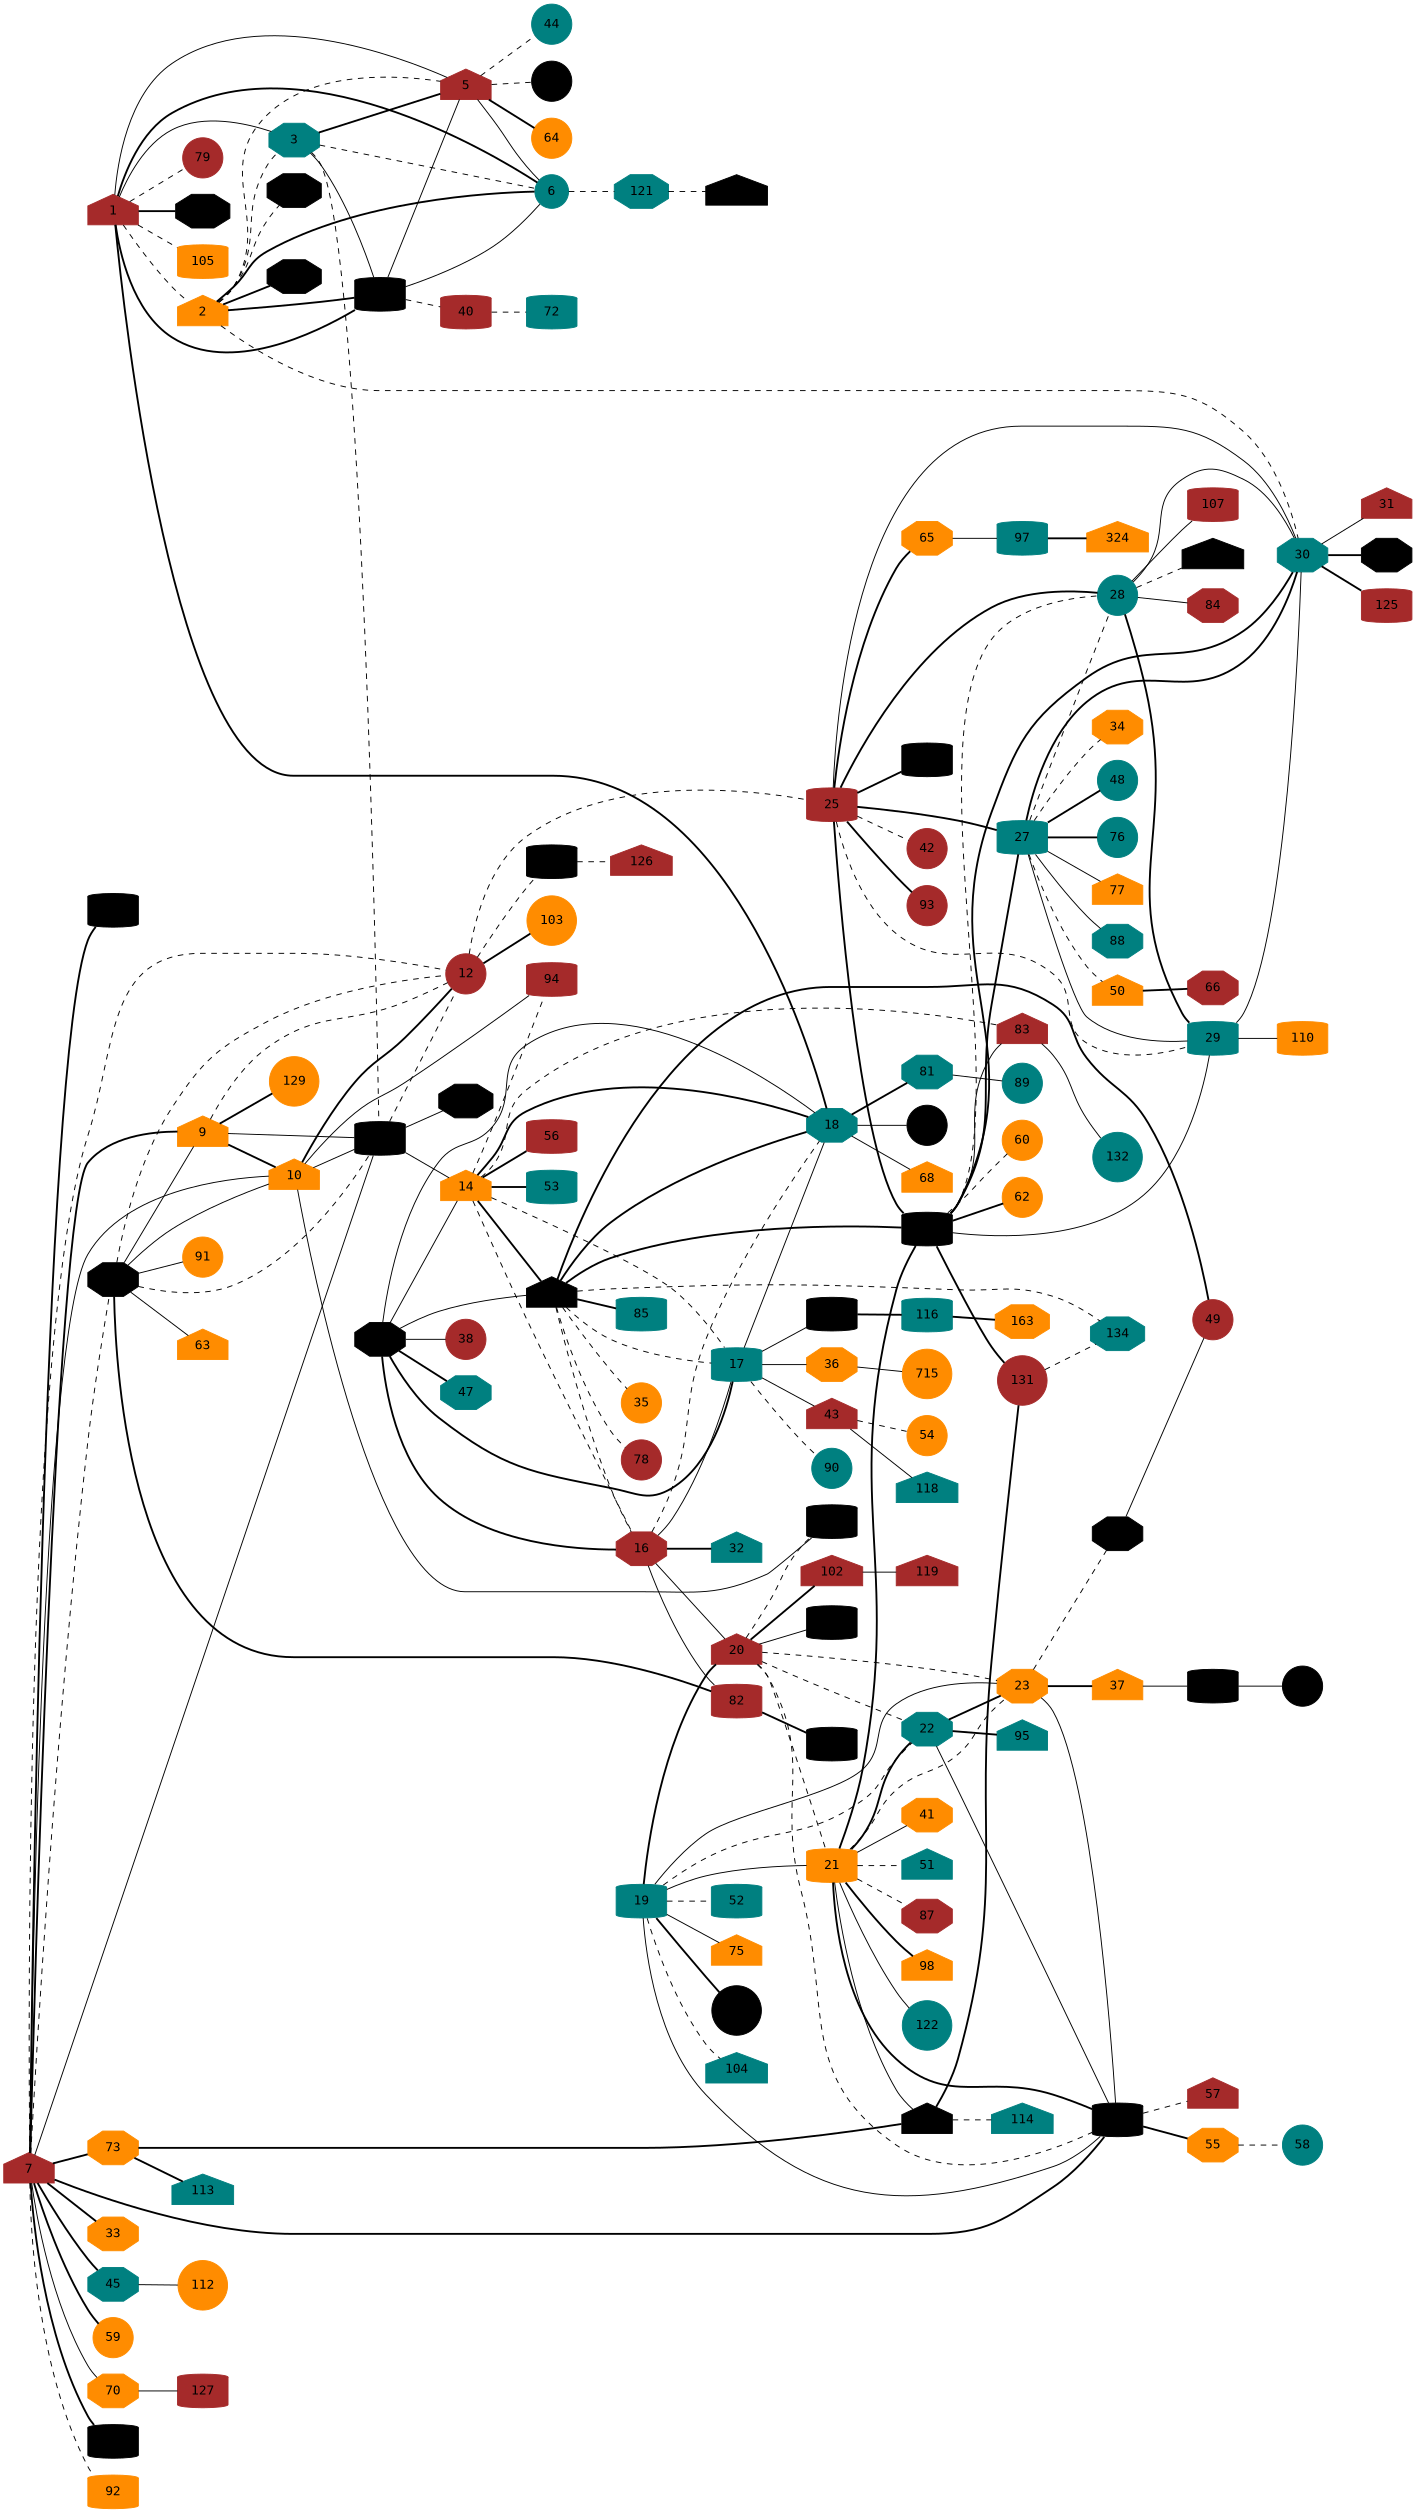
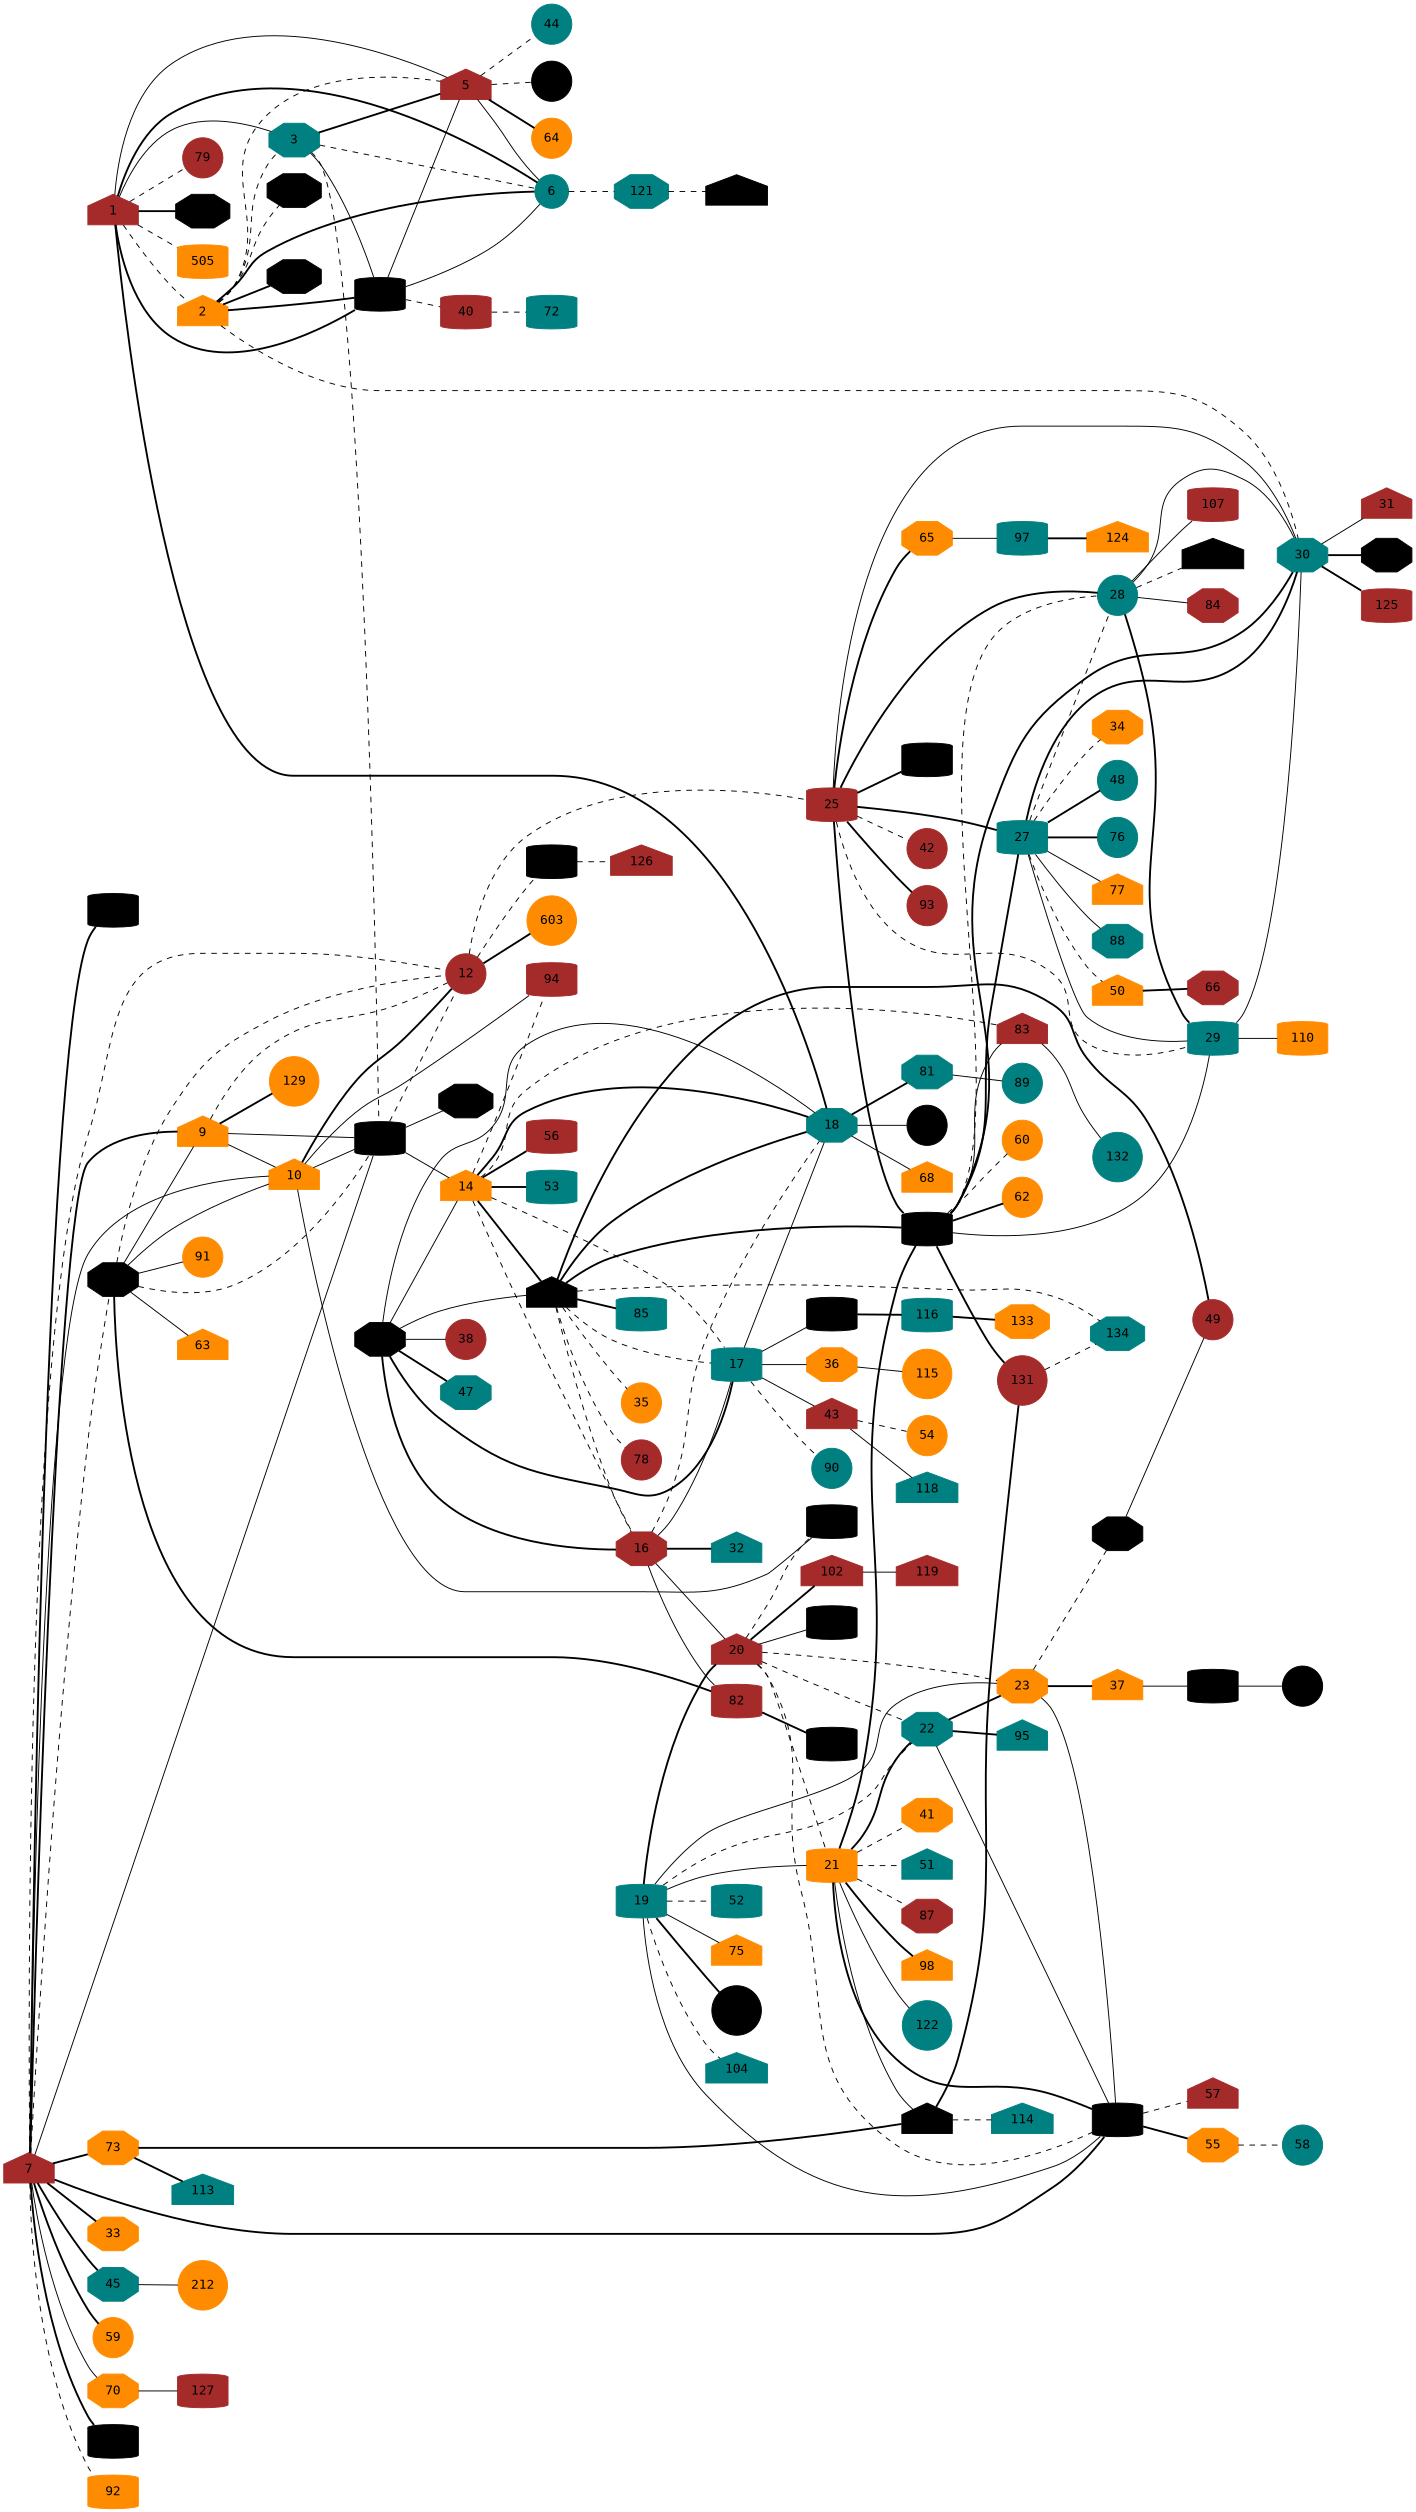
node "105": label "105" -> "505"
node "324": label "324" -> "124"
node "103": label "103" -> "603"
edge "9" -- "10": style bold -> solid
node "163": label "163" -> "133"
node "715": label "715" -> "115"
edge "23" -- "21": removed
edge "41" -- "21": style solid -> dashed
node "112": label "112" -> "212"
